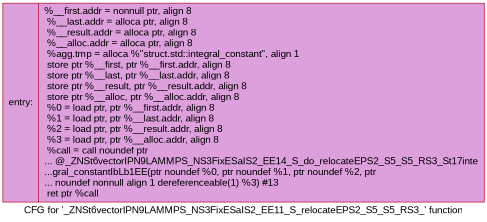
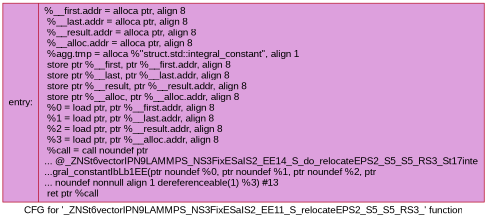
node "entry:": text "%__first.addr = nonnull ptr, align 8" -> "%__first.addr = alloca ptr, align 8"
